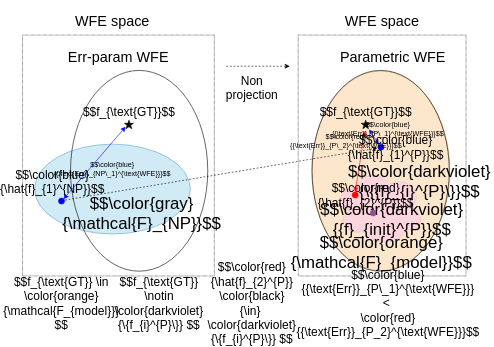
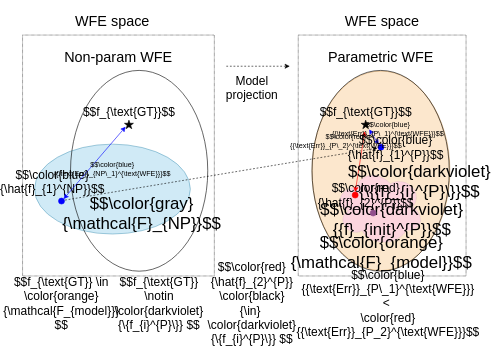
node "Err-param WFE": label "Err-param WFE" -> "Non-param WFE"
node "Parametric WFE": moved (393, 57) -> (381, 57)
node "Non projection": label "Non projection" -> "Model projection"
